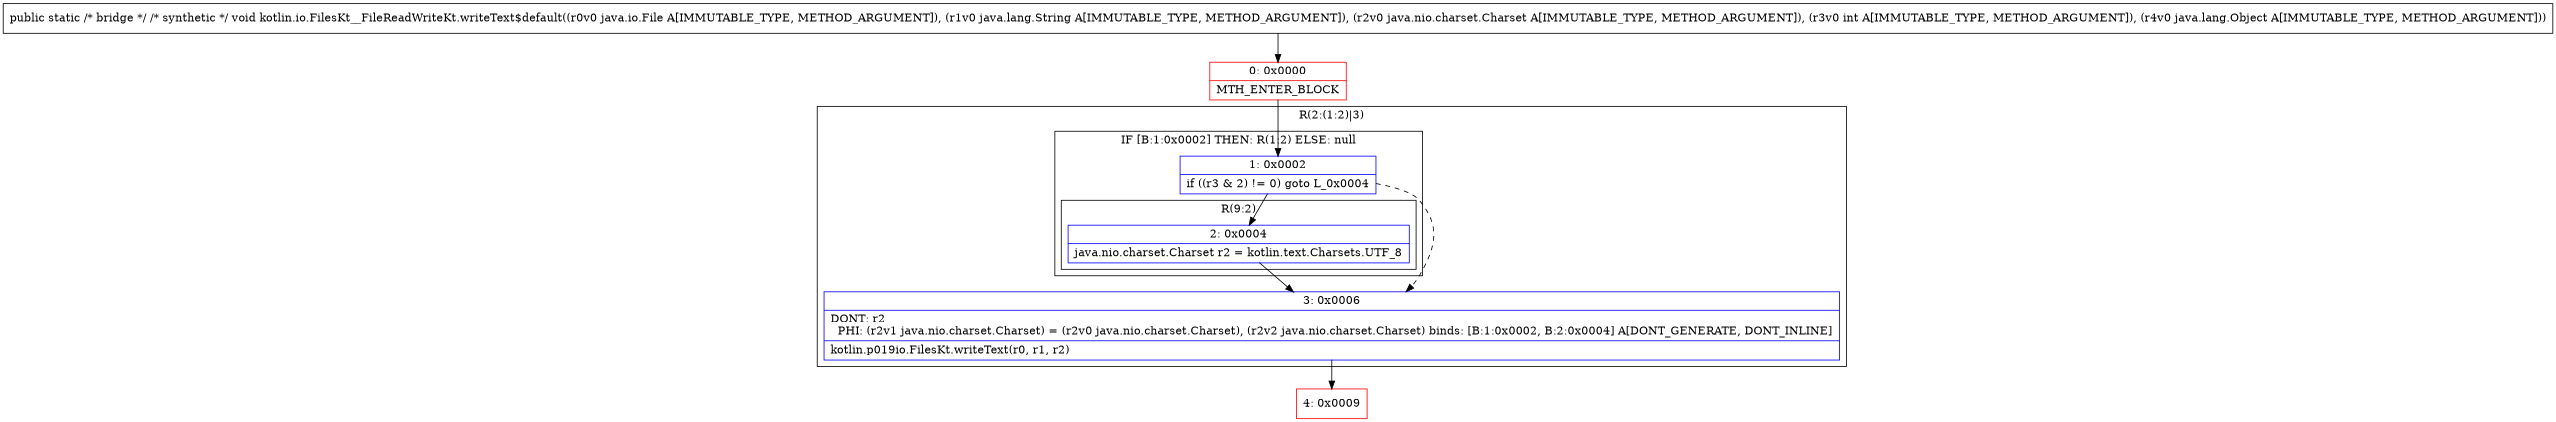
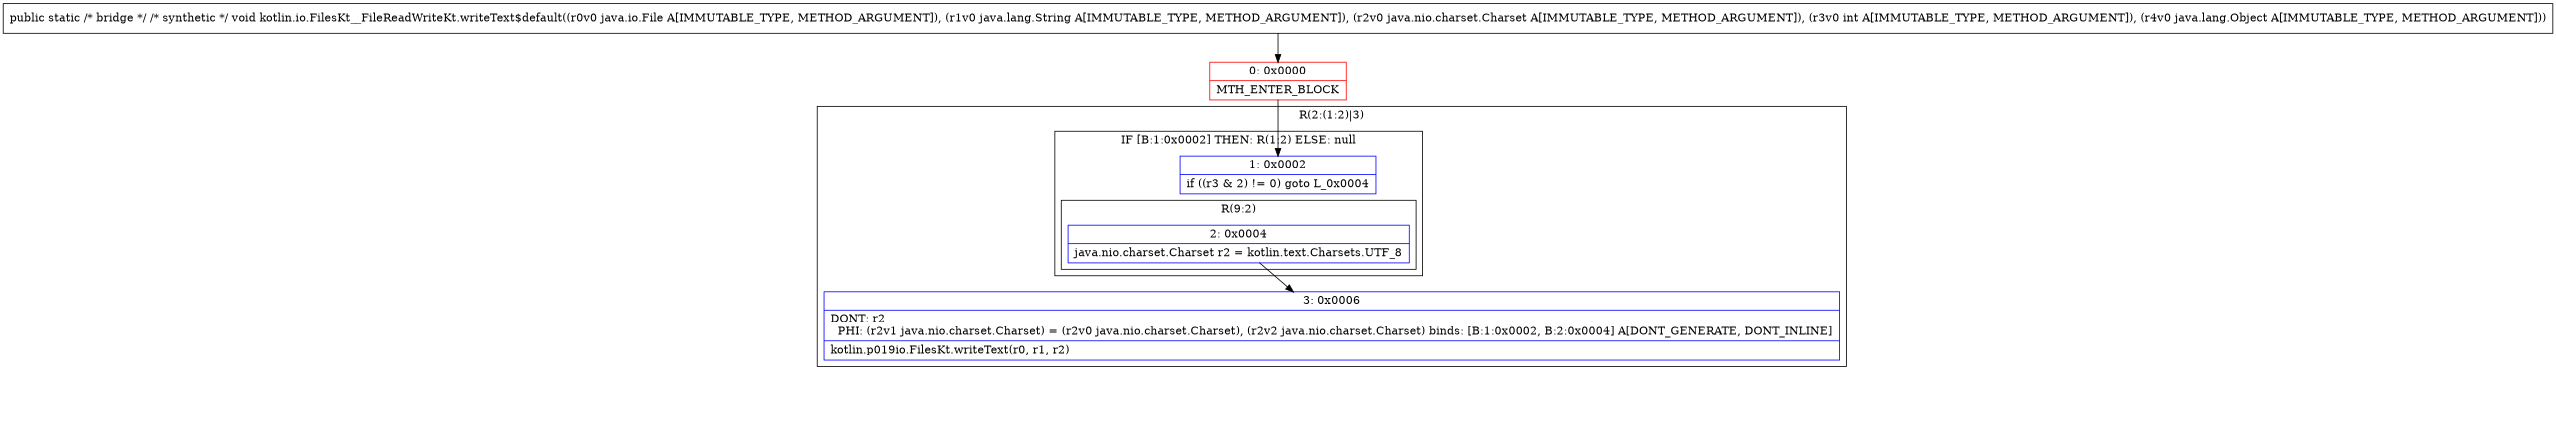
edge "1: 0x0002" -> "2: 0x0004": removed
edge "1: 0x0002" -> "3: 0x0006": removed
node "4: 0x0009": removed
